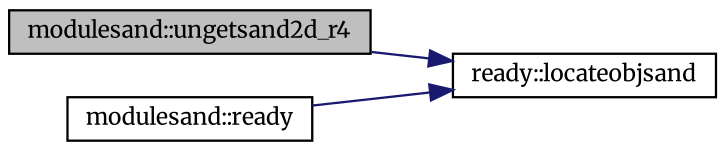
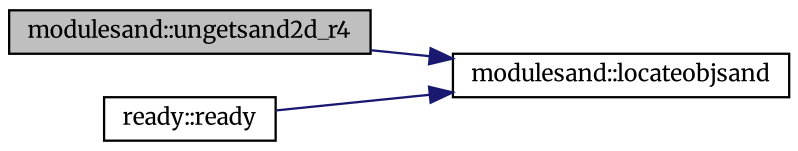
node "ready::locateobjsand": label "ready::locateobjsand" -> "modulesand::locateobjsand"
node "modulesand::ready": label "modulesand::ready" -> "ready::ready"
